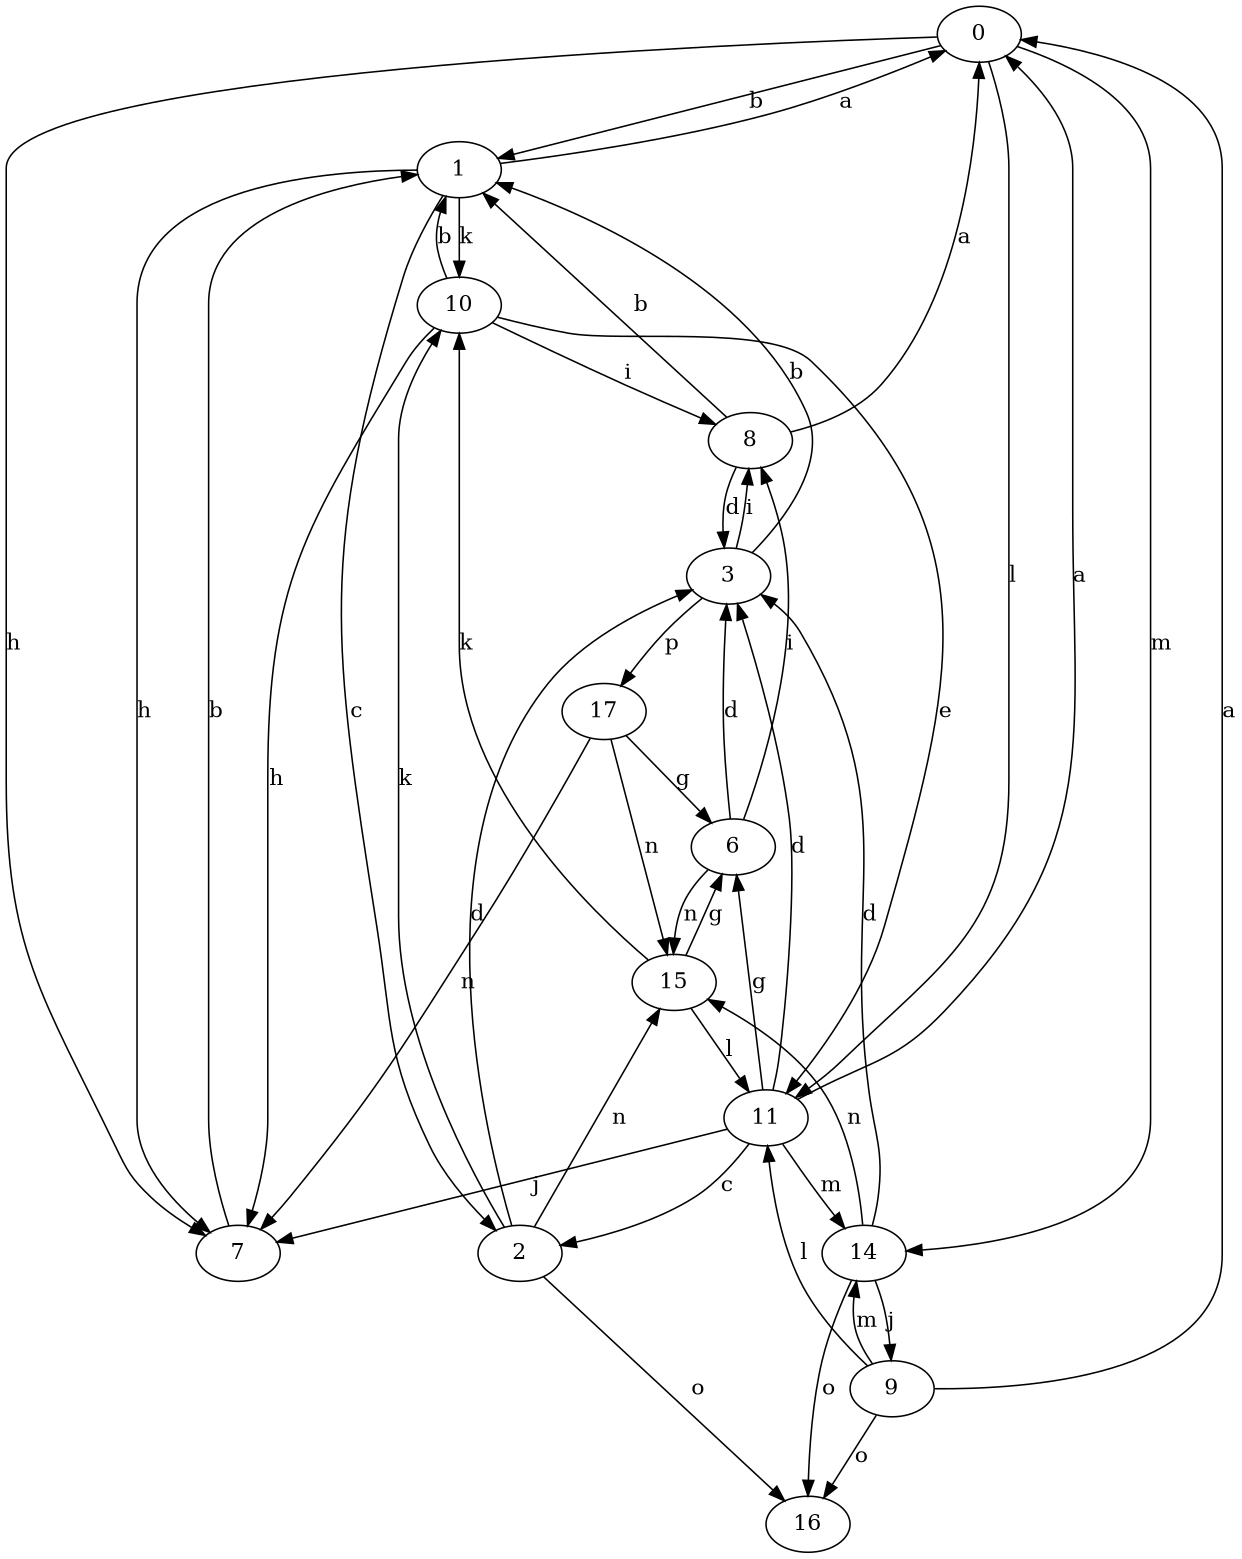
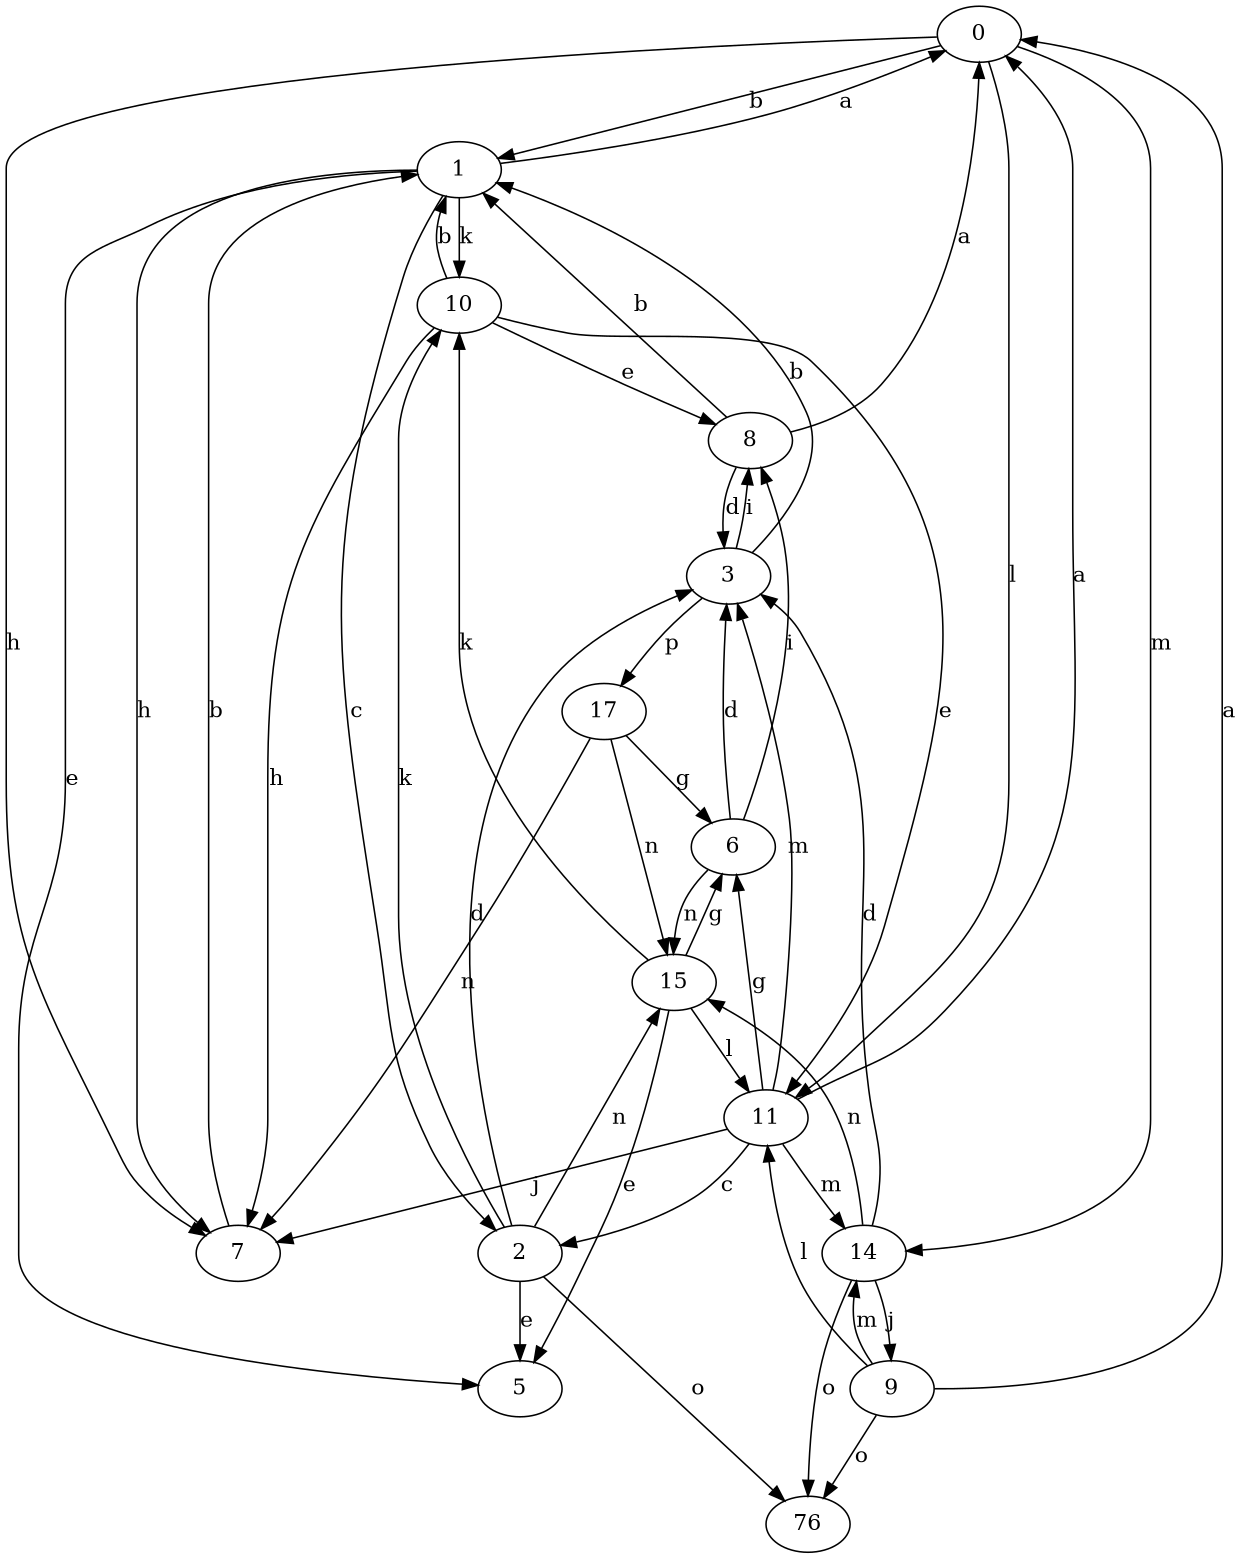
edge "10" -> "8": label "i" -> "e"
edge "11" -> "3": label "d" -> "m"
node "5": added
node "16": label "16" -> "76"
